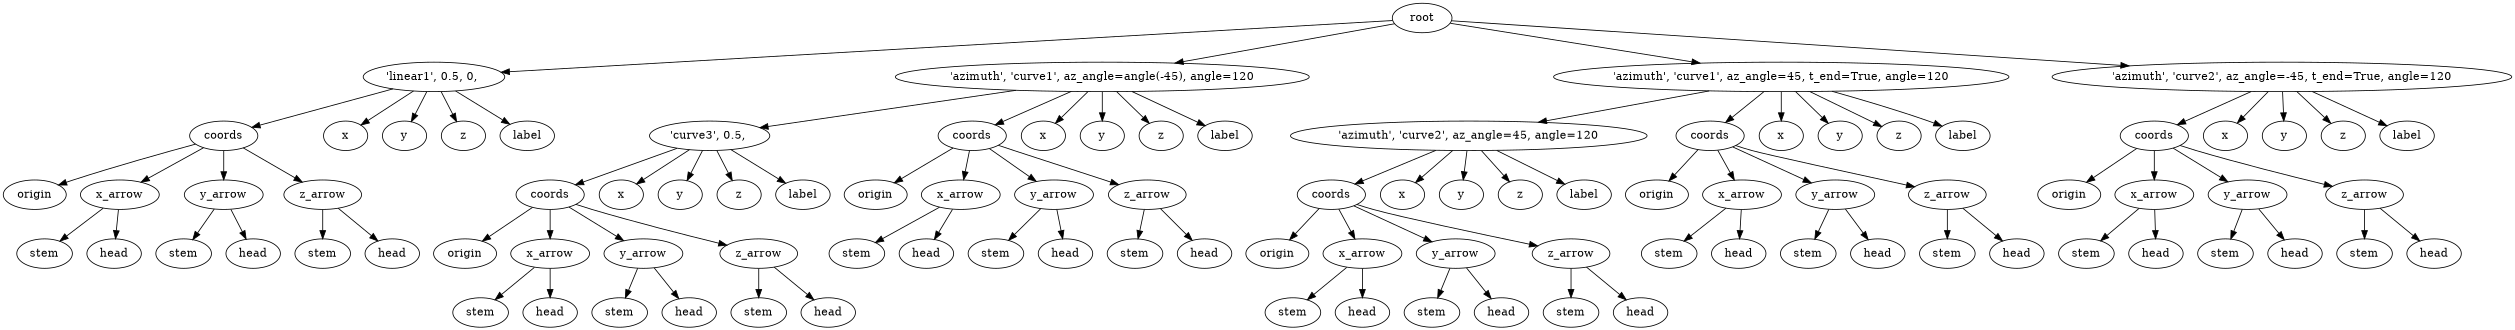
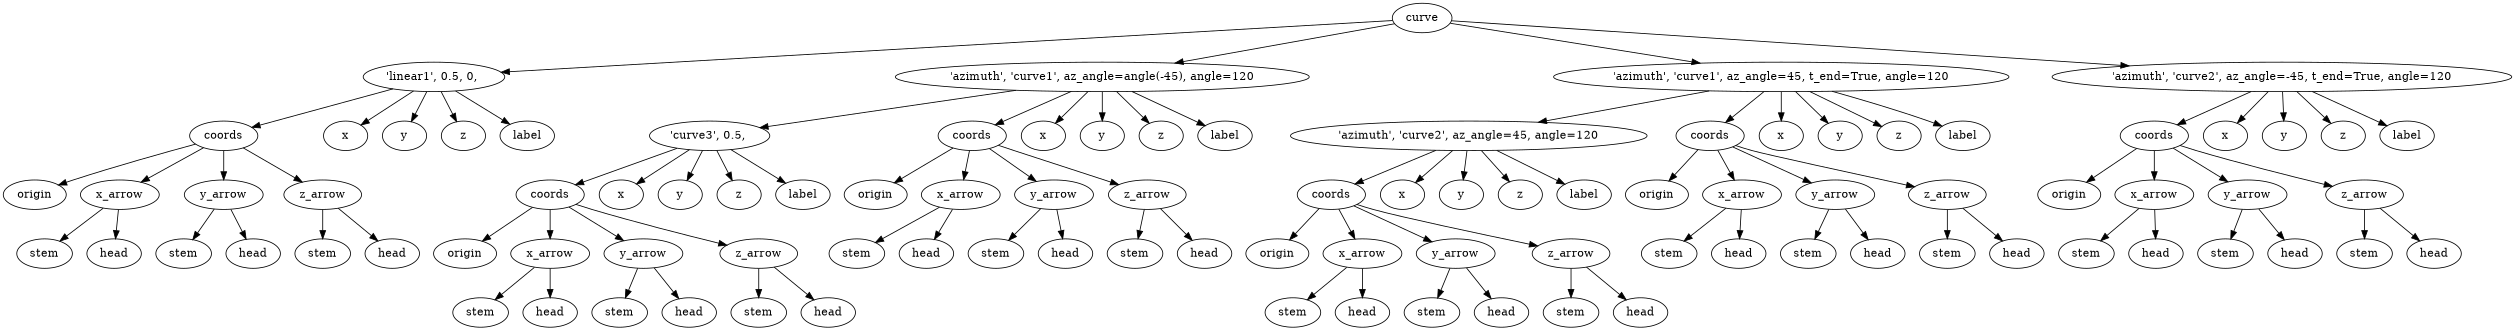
node "root": label "root" -> "curve"
